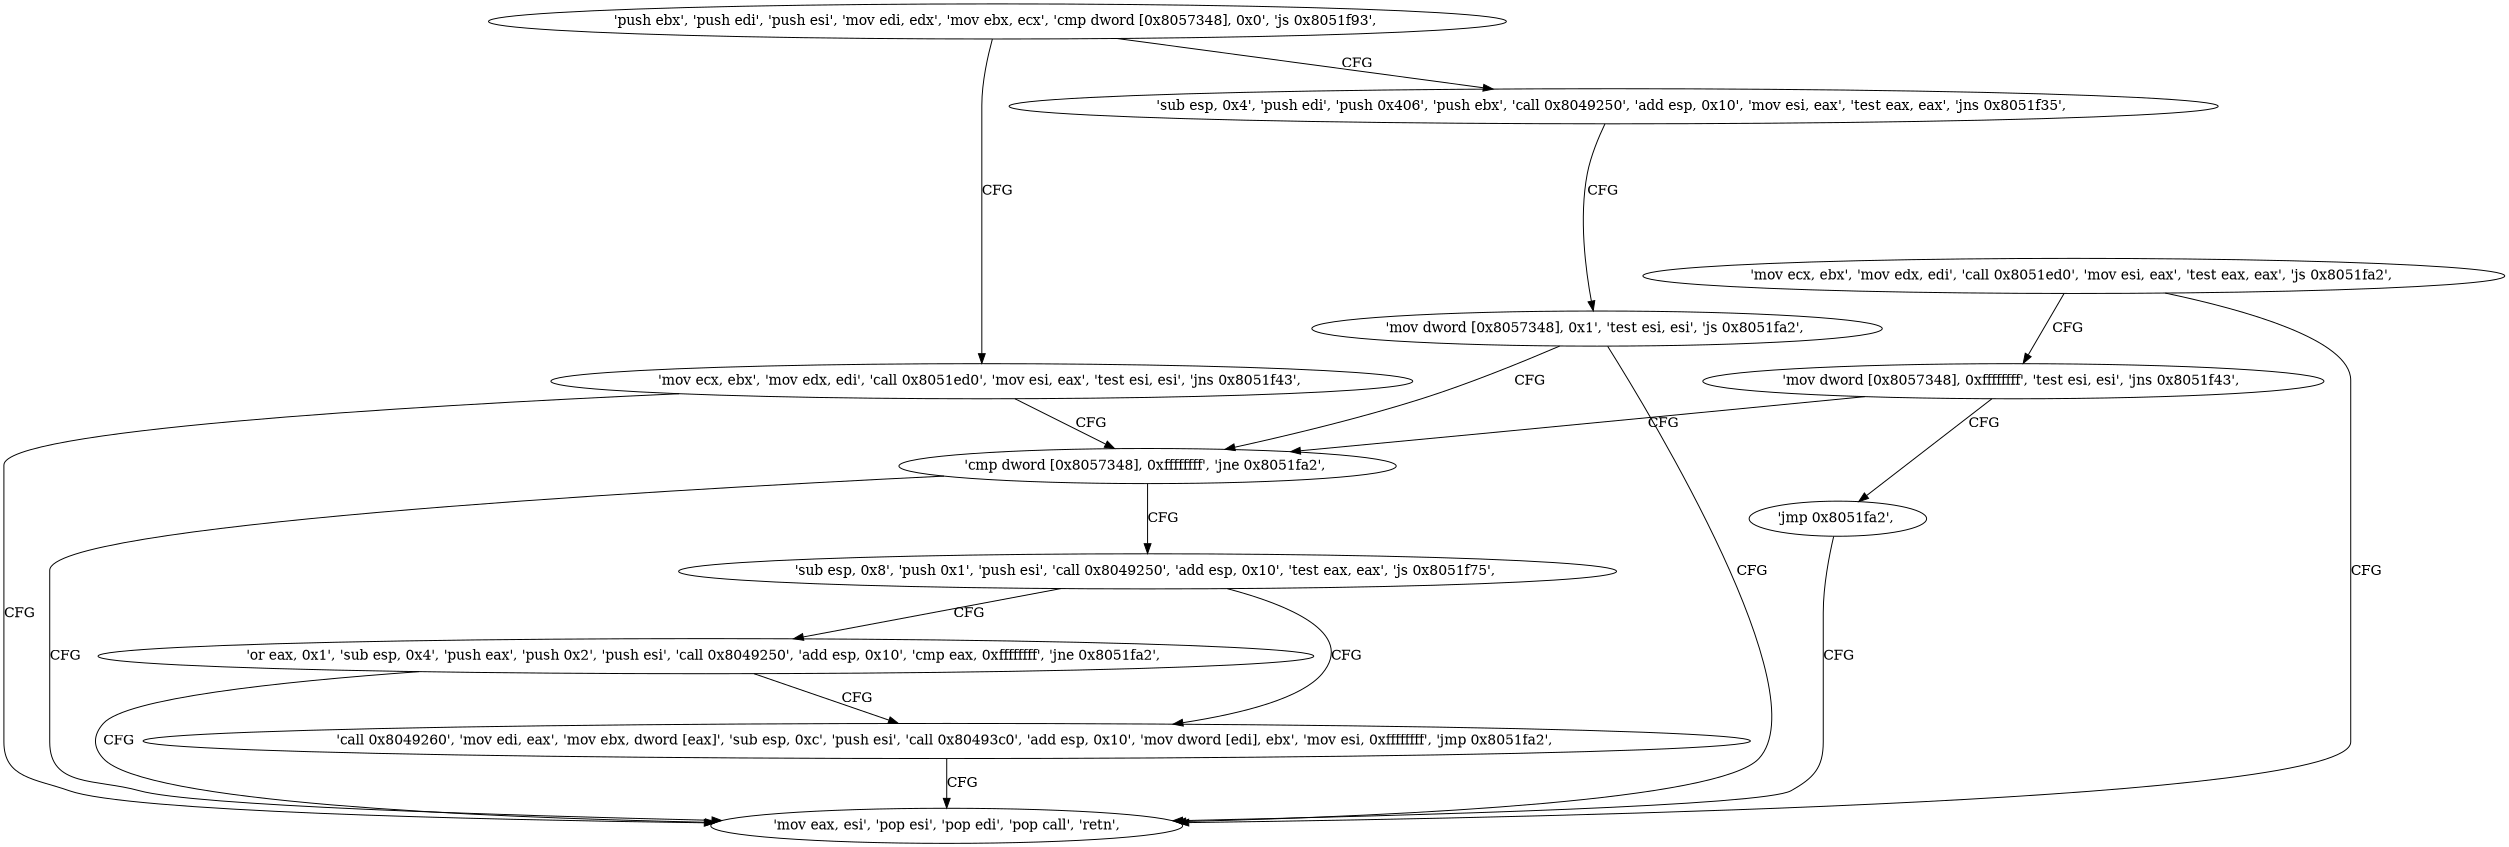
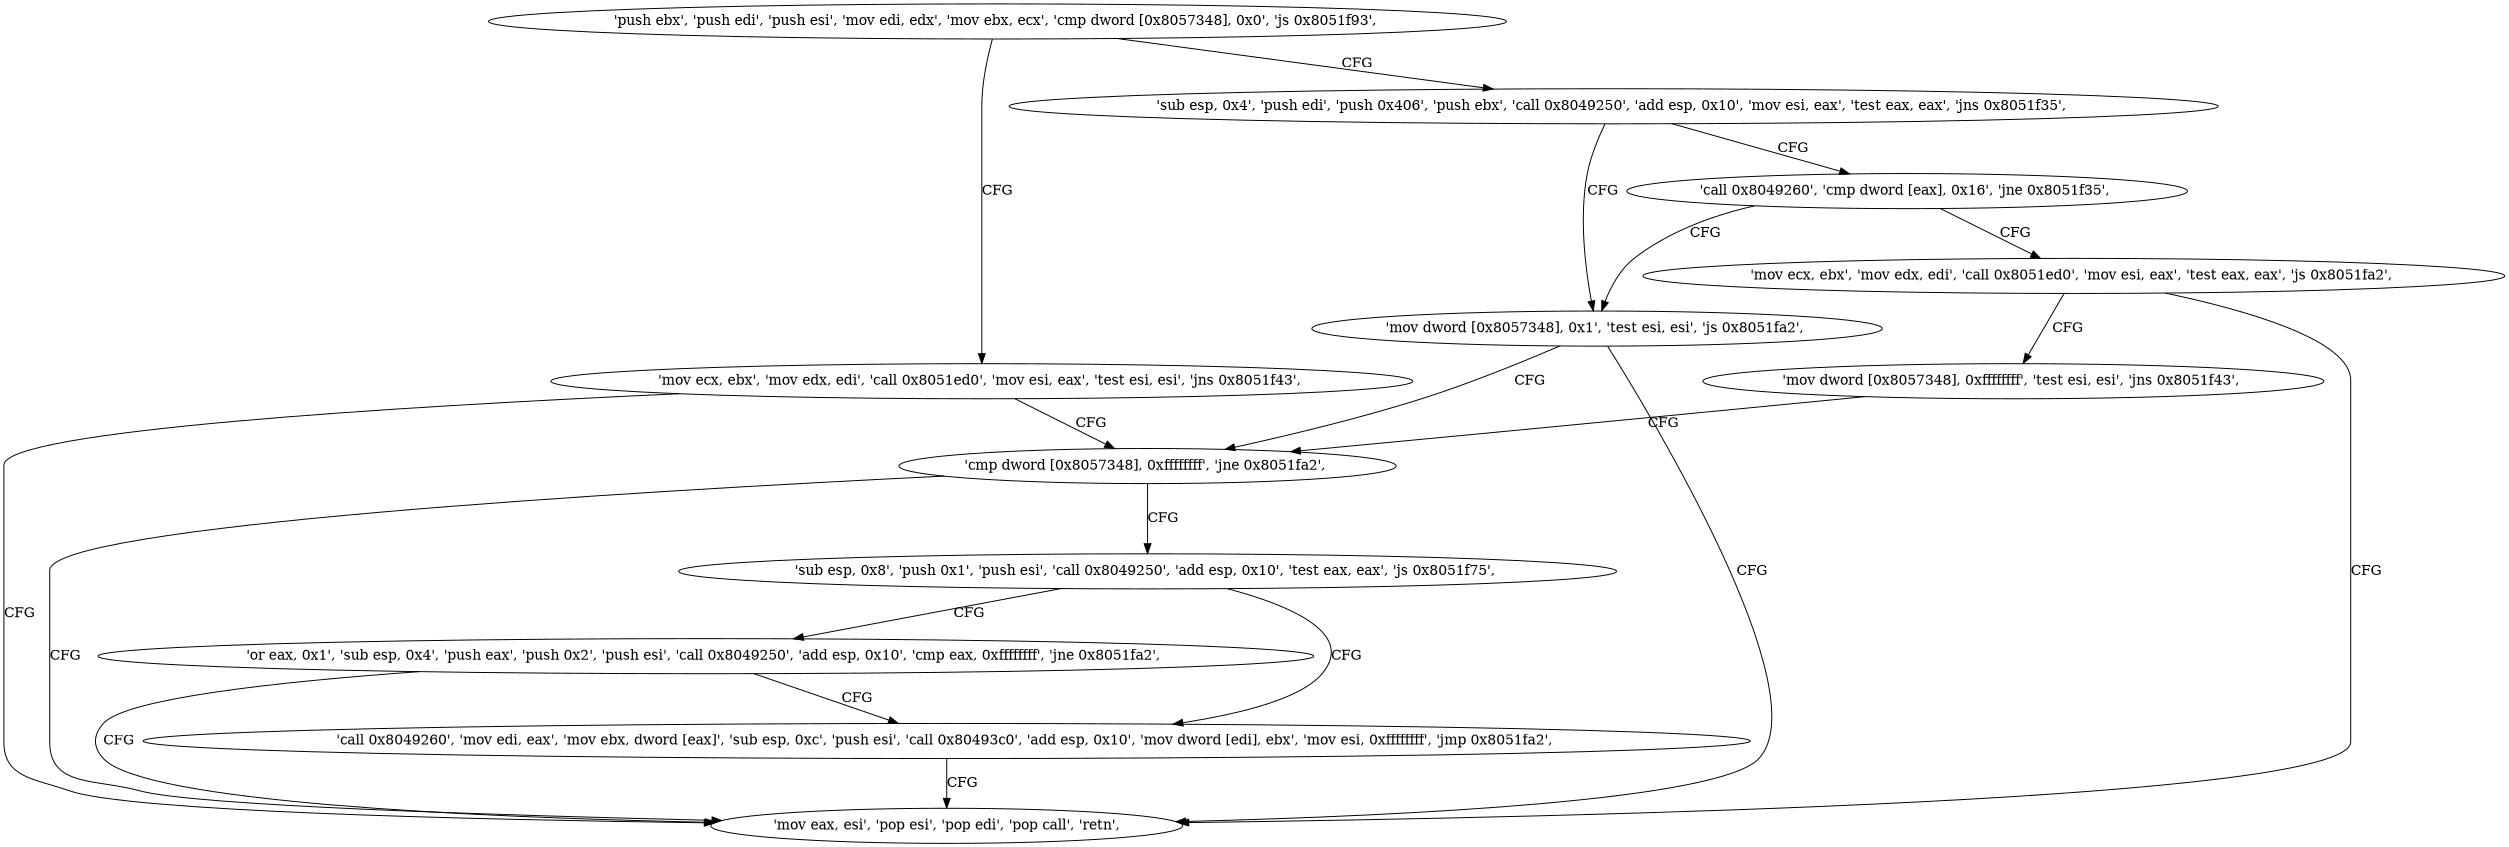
node "'call 0x8049260', 'cmp dword [eax], 0x16', 'jne 0x8051f35',": added
node "'jmp 0x8051fa2',": removed
